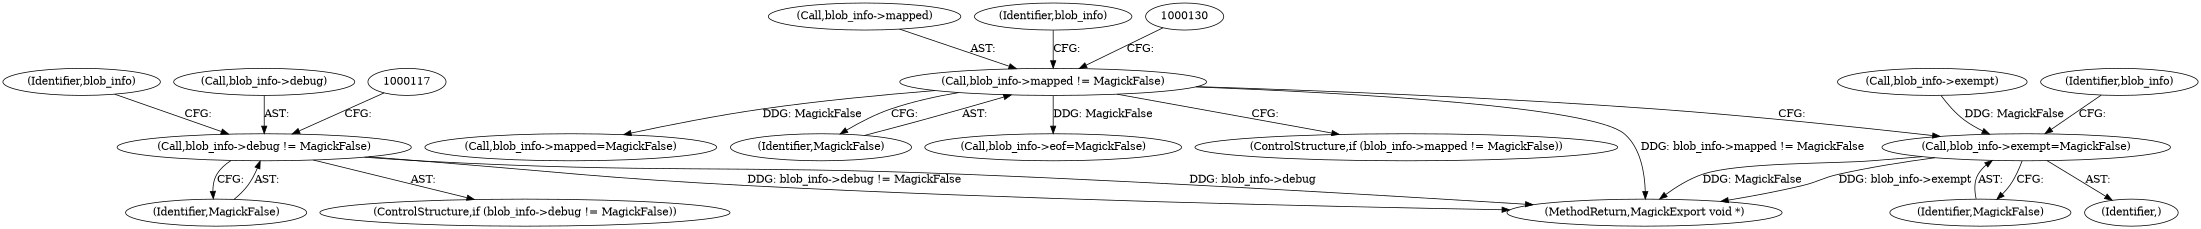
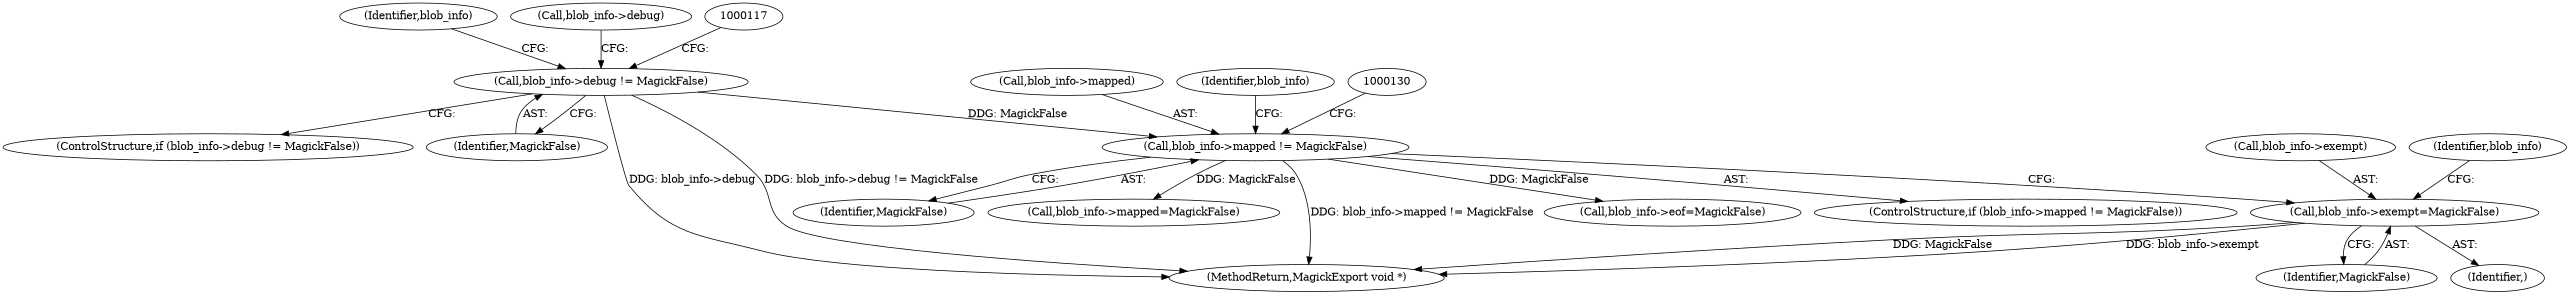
edge "(Call,blob_info->debug != MagickFalse)" -> "(Call,blob_info->mapped != MagickFalse)": added, label "DDG: MagickFalse"
edge "(Call,blob_info->debug)" -> "(Call,blob_info->debug != MagickFalse)": label "AST: " -> "CFG: "
edge "(Call,blob_info->mapped != MagickFalse)" -> "(ControlStructure,if (blob_info->mapped != MagickFalse))": label "CFG: " -> "AST: "
edge "(Call,blob_info->exempt)" -> "(Call,blob_info->exempt=MagickFalse)": label "DDG: MagickFalse" -> "AST: "
edge "(Call,blob_info->debug != MagickFalse)" -> "(ControlStructure,if (blob_info->debug != MagickFalse))": label "AST: " -> "CFG: "
